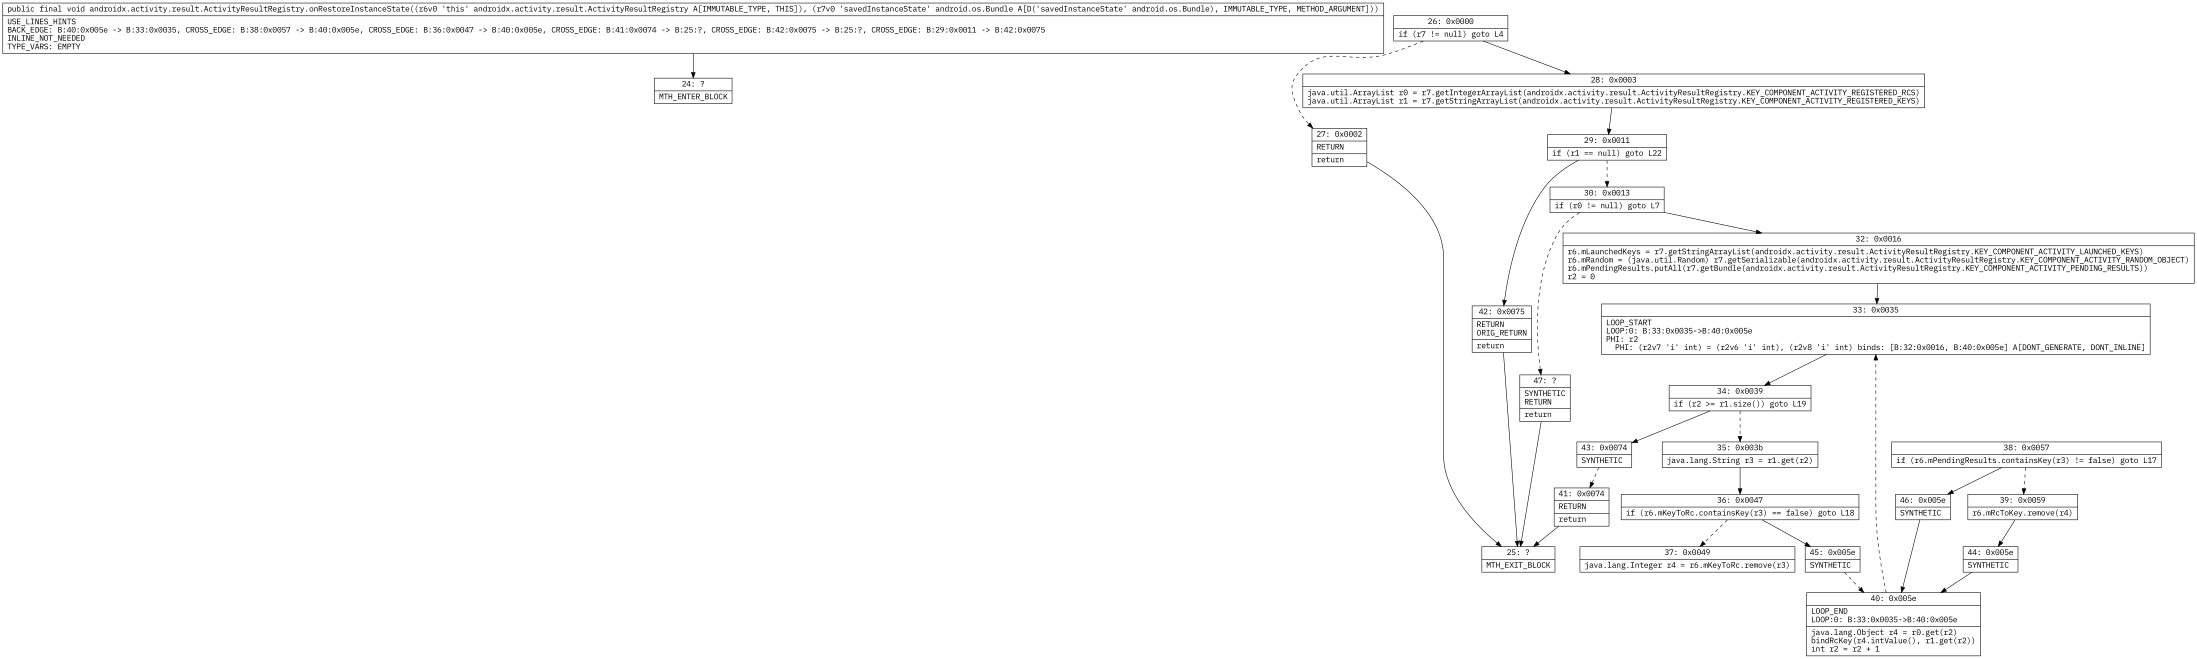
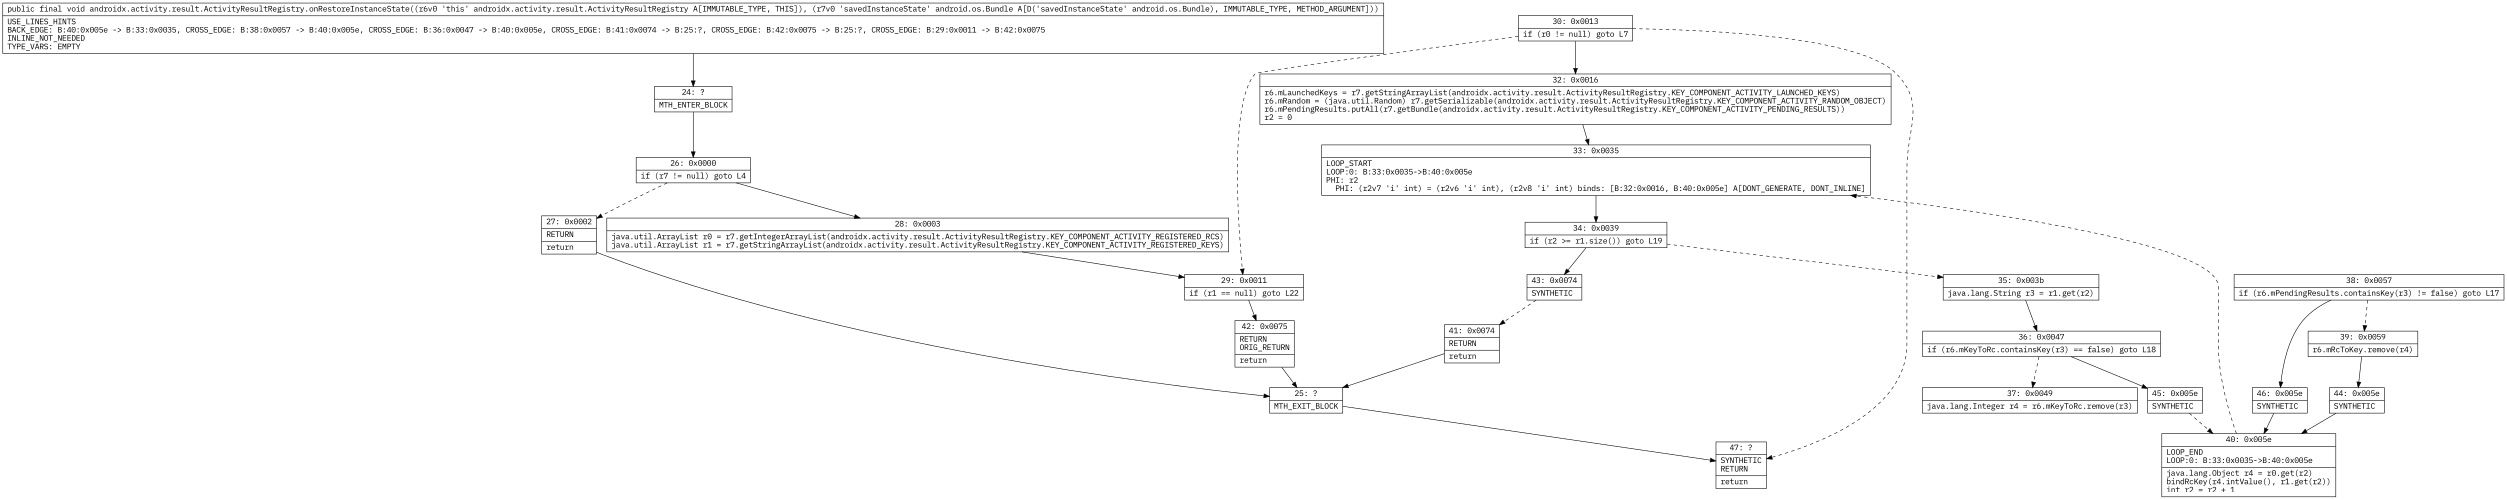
edge "24: ?" -> "26: 0x0000": added
edge "29: 0x0011" -> "30: 0x0013": reversed
edge "47: ?" -> "25: ?": reversed
